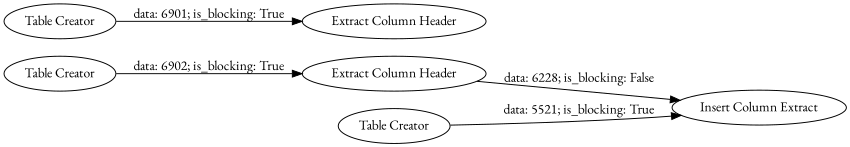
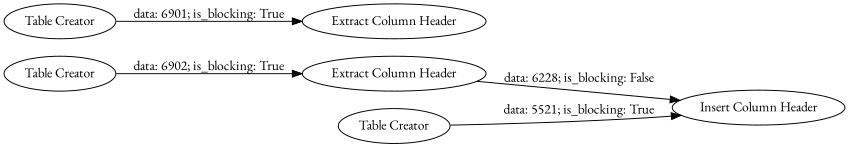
node "Insert Column Extract": label "Insert Column Extract" -> "Insert Column Header"
